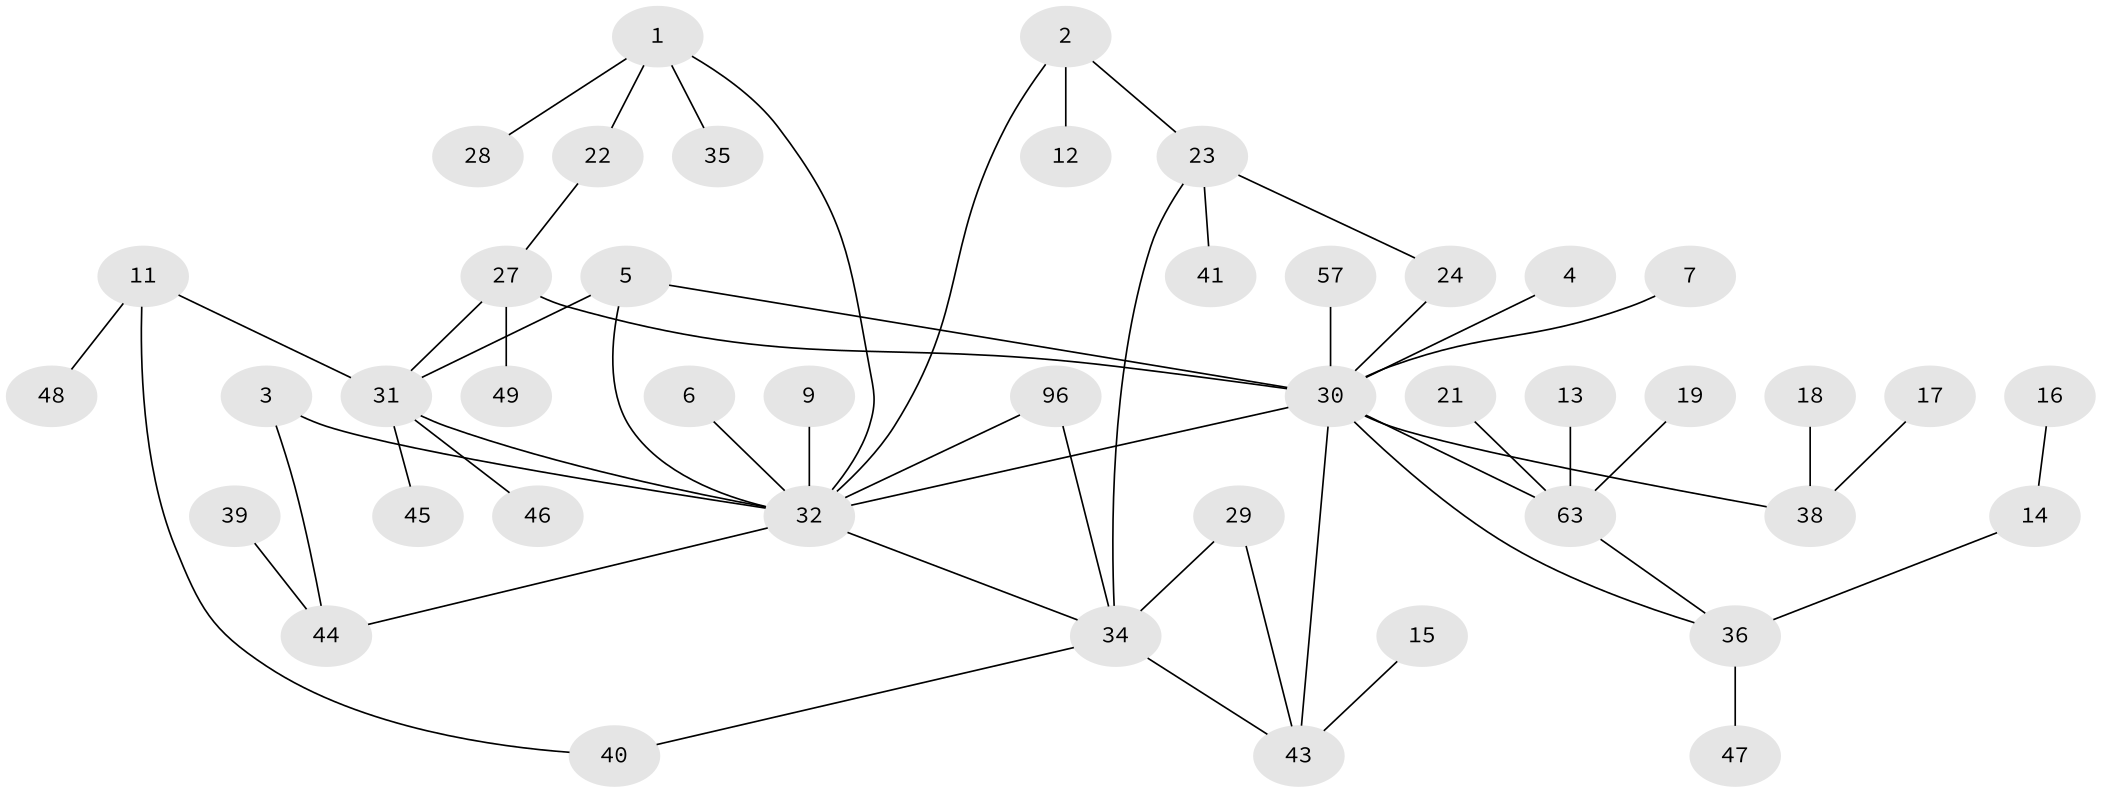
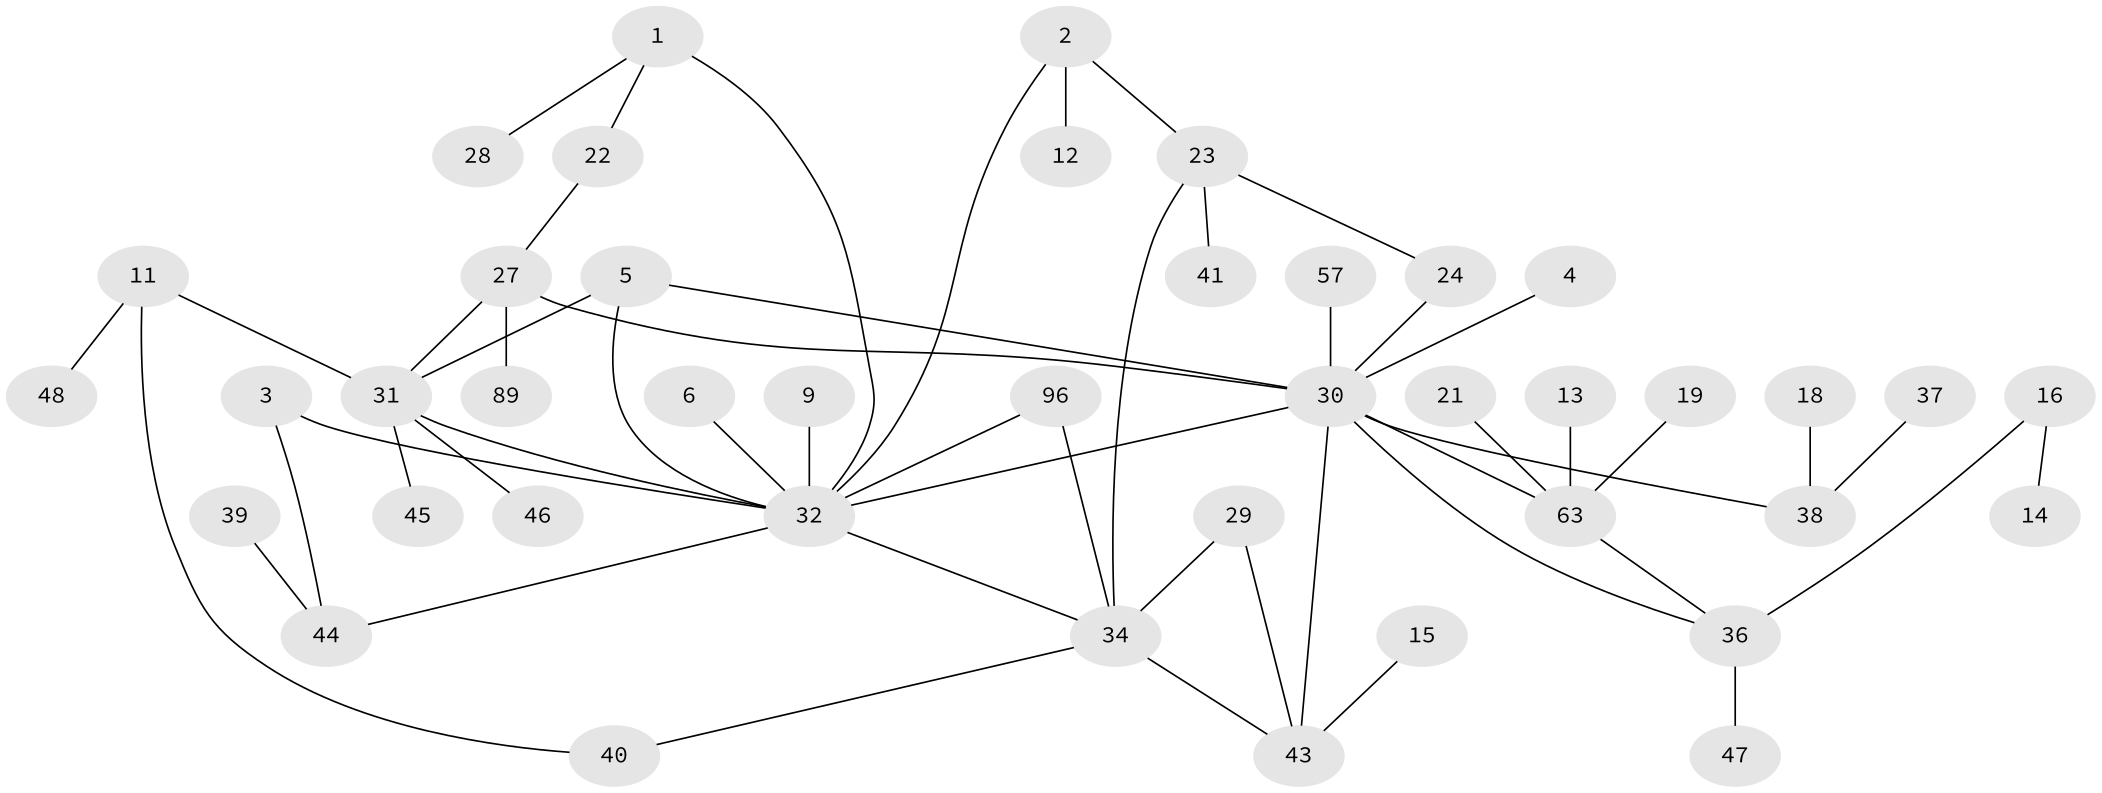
node "35": removed
node "7": removed
node "49": label "49" -> "89"
node "17": label "17" -> "37"
edge "14" -- "36": now "16" -- "36"
